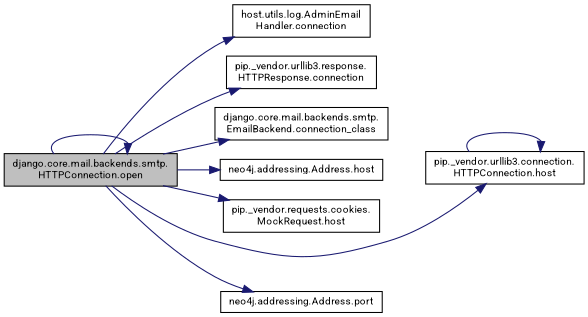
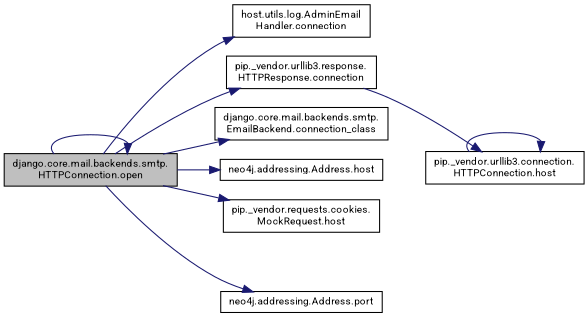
edge "django.core.mail.backends.smtp. HTTPConnection.open" -> "pip._vendor.urllib3.connection. HTTPConnection.host": now "pip._vendor.urllib3.response. HTTPResponse.connection" -> "pip._vendor.urllib3.connection. HTTPConnection.host"
